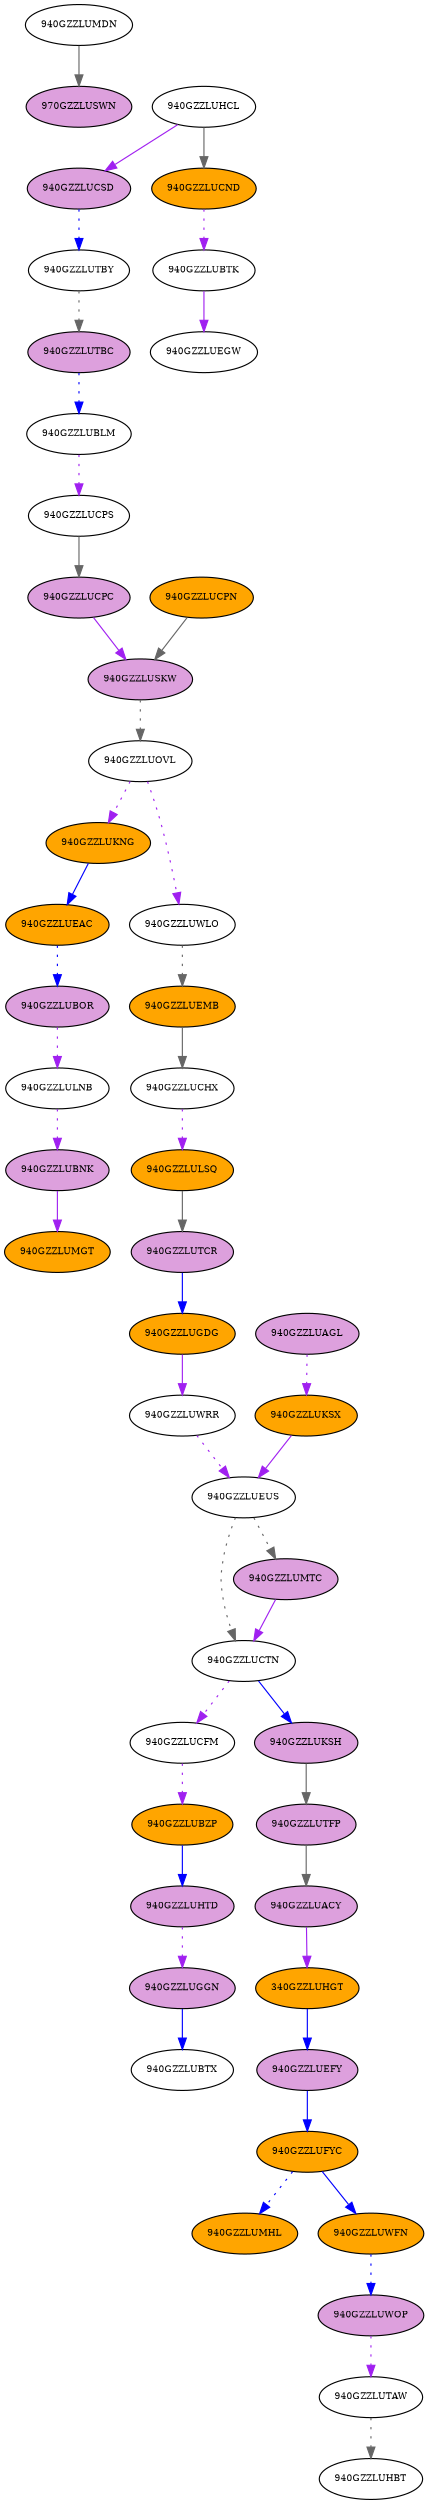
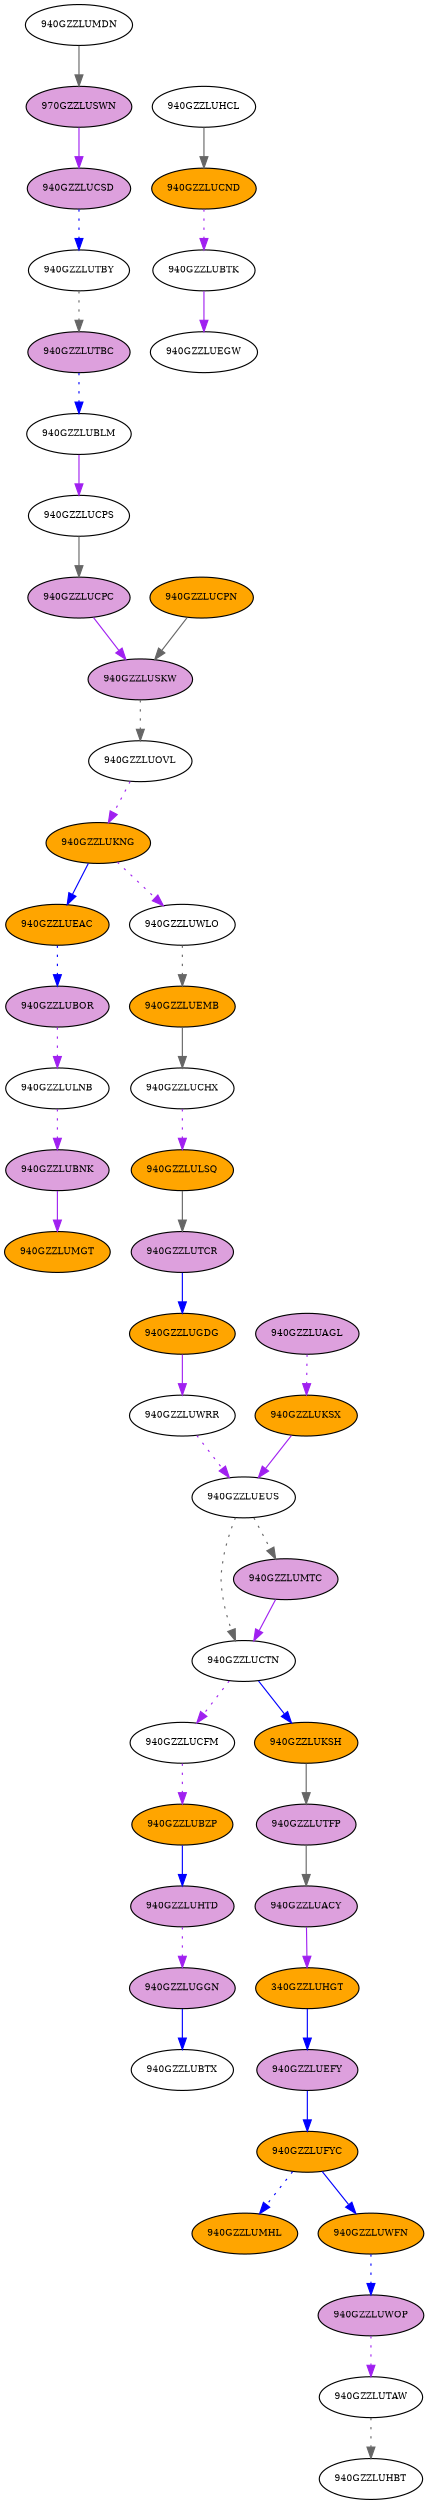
edge "940GZZLUHCL" -> "940GZZLUCSD": now "970GZZLUSWN" -> "940GZZLUCSD"
edge "940GZZLUBLM" -> "940GZZLUCPS": style dotted -> solid
edge "940GZZLUOVL" -> "940GZZLUWLO": now "940GZZLUKNG" -> "940GZZLUWLO"
node "940GZZLUKSH": fillcolor plum -> orange
